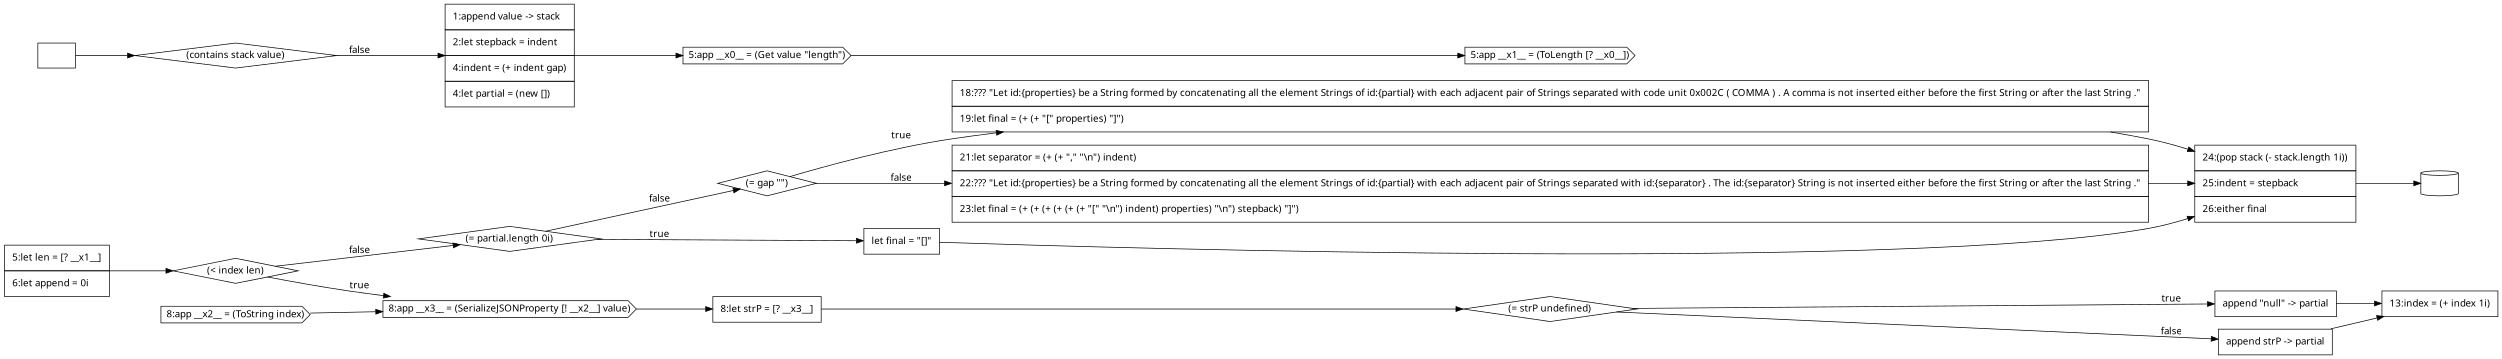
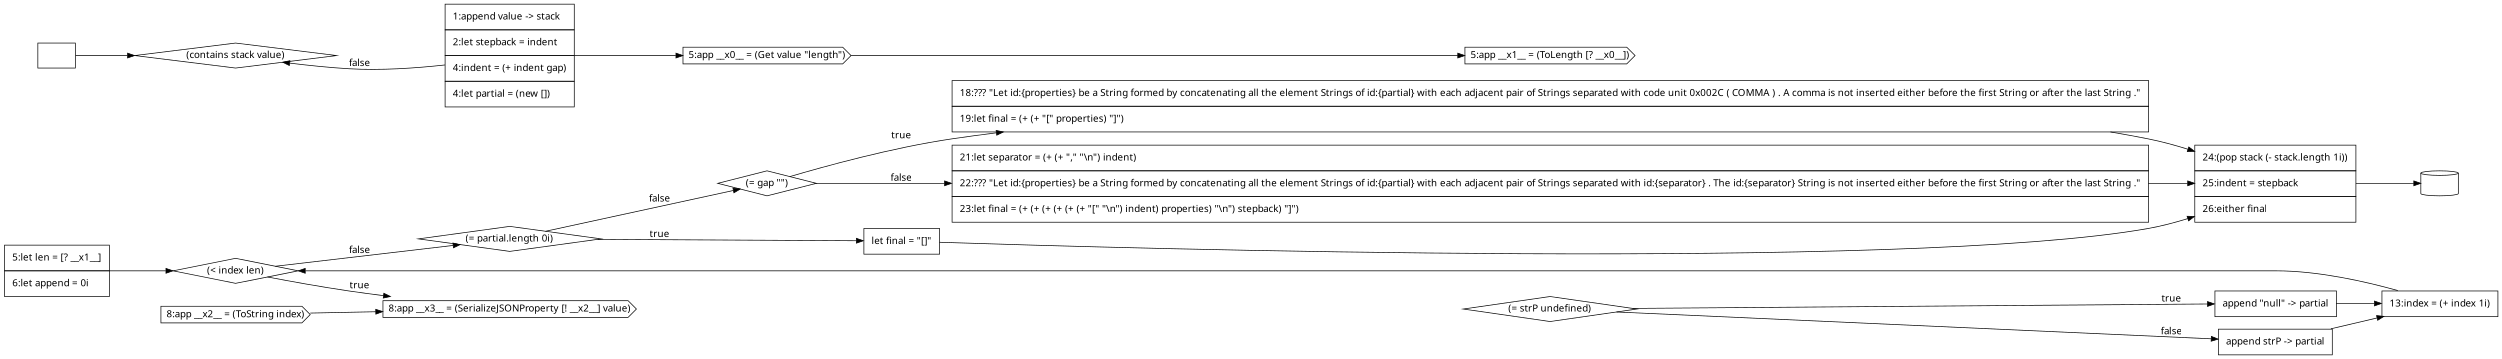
edge "(contains stack value)" -> "1:append value -> stack": reversed
edge "13:index = (+ index 1i)" -> "(< index len)": added
node "8:let strP = [? __x3__]": removed
